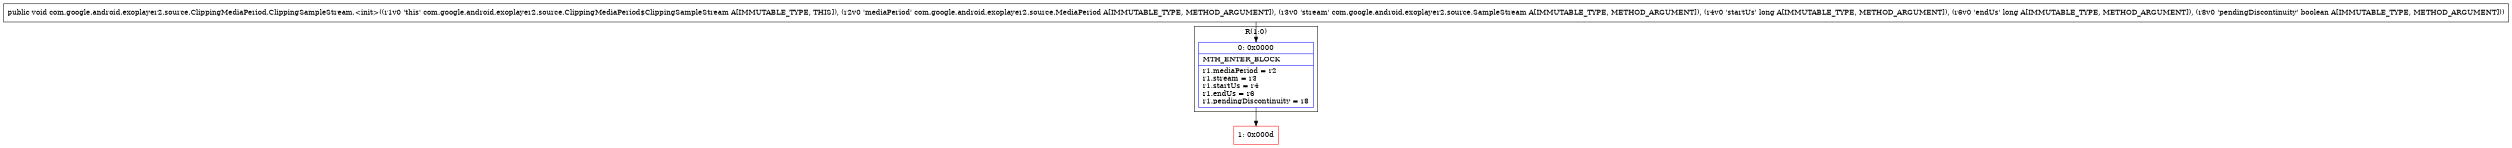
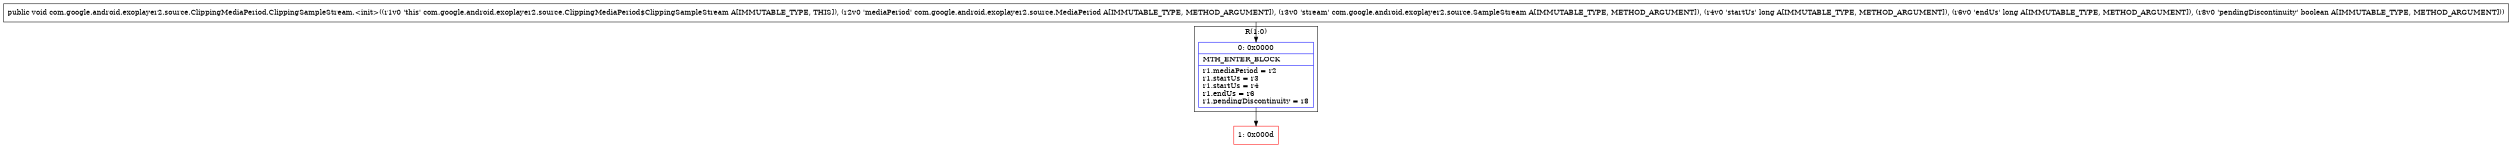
node "0: 0x0000": text "r1.stream = r3" -> "r1.startUs = r3"
